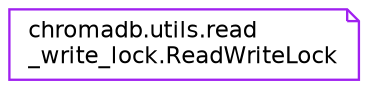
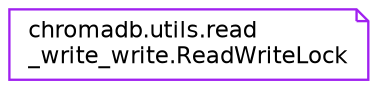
node "chromadb.utils.read _write_lock.ReadWriteLock": label "chromadb.utils.read _write_lock.ReadWriteLock" -> "chromadb.utils.read _write_write.ReadWriteLock"
